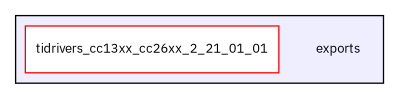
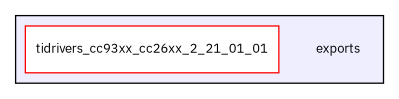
node "tidrivers_cc13xx_cc26xx_2_21_01_01": label "tidrivers_cc13xx_cc26xx_2_21_01_01" -> "tidrivers_cc93xx_cc26xx_2_21_01_01"
